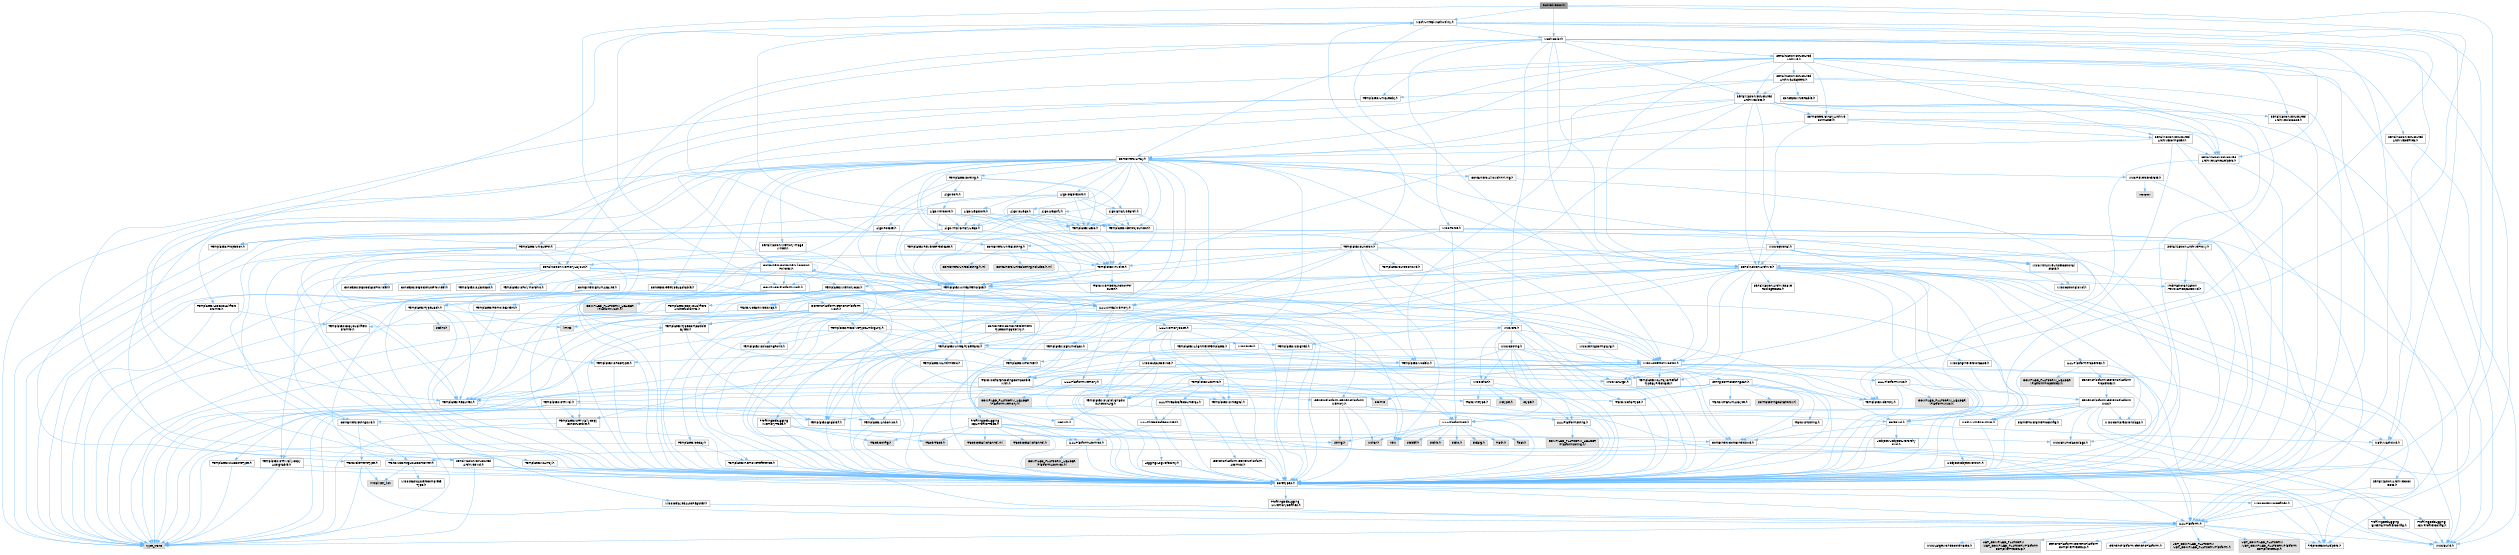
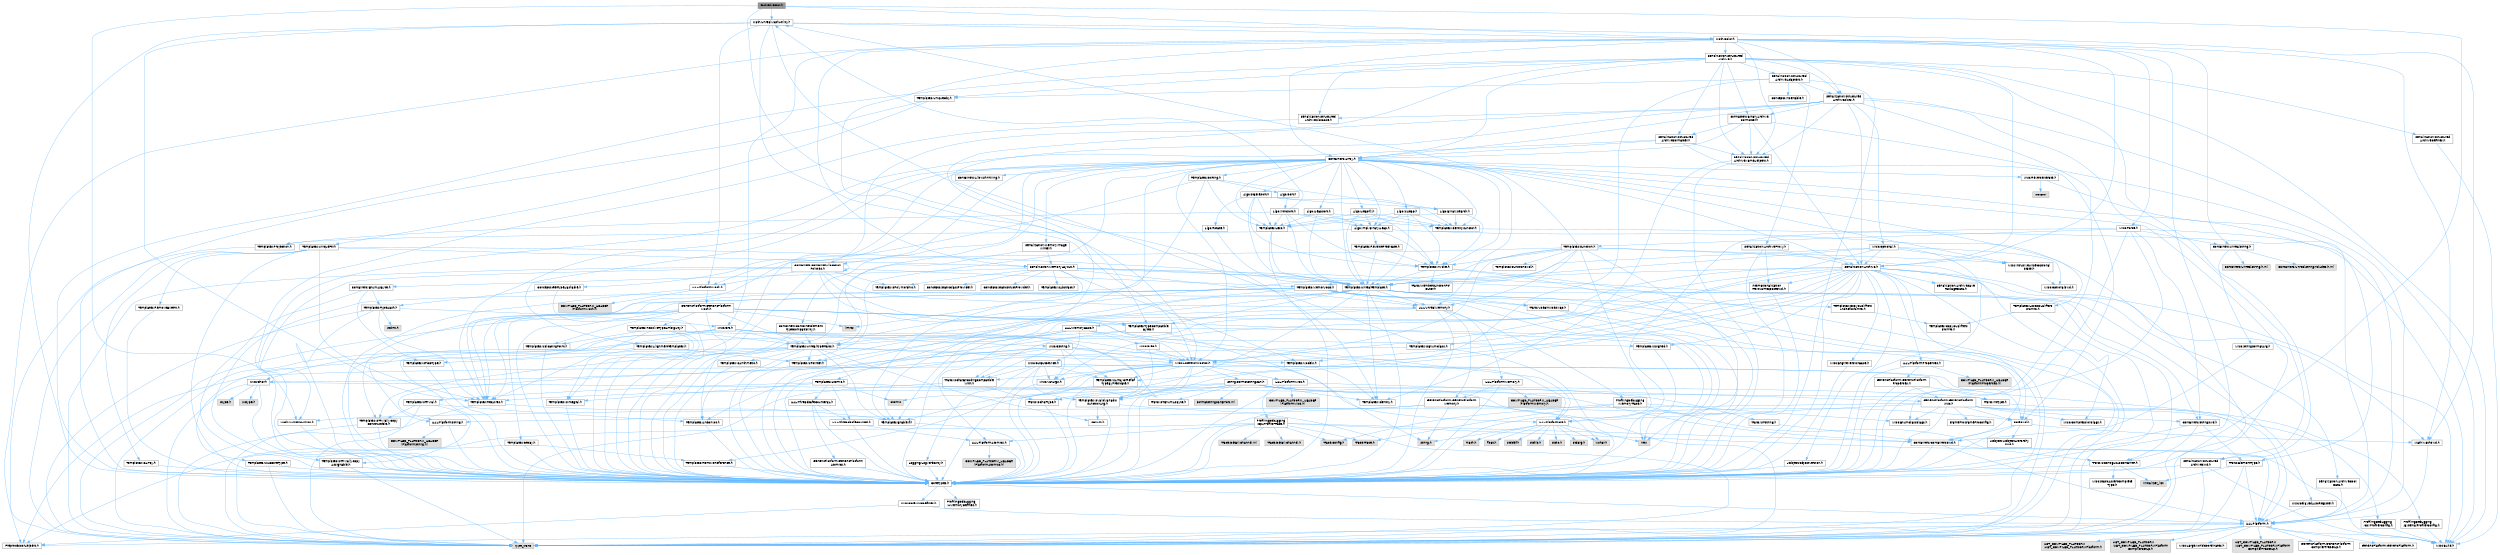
node "COMPILED/PlatformMath.h": label "COMPILED/PlatformMath.h" -> "HAL/PlatformMath.h"
edge "Templates/Models.h" -> "ProfilingDebugging /CpuProfilerTrace.h": now "HAL/PlatformMisc.h" -> "ProfilingDebugging /CpuProfilerTrace.h"
